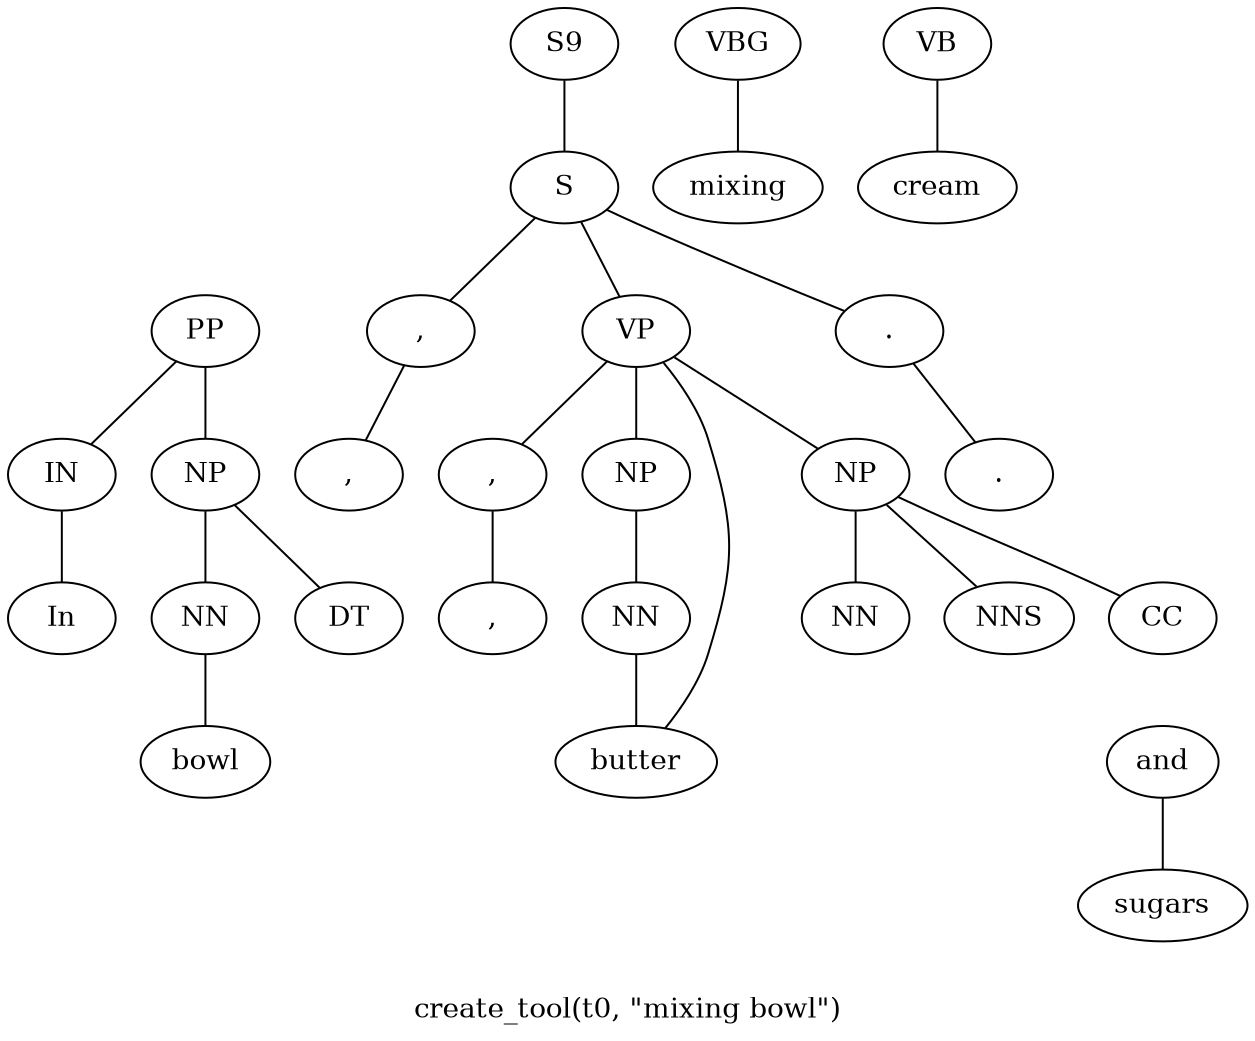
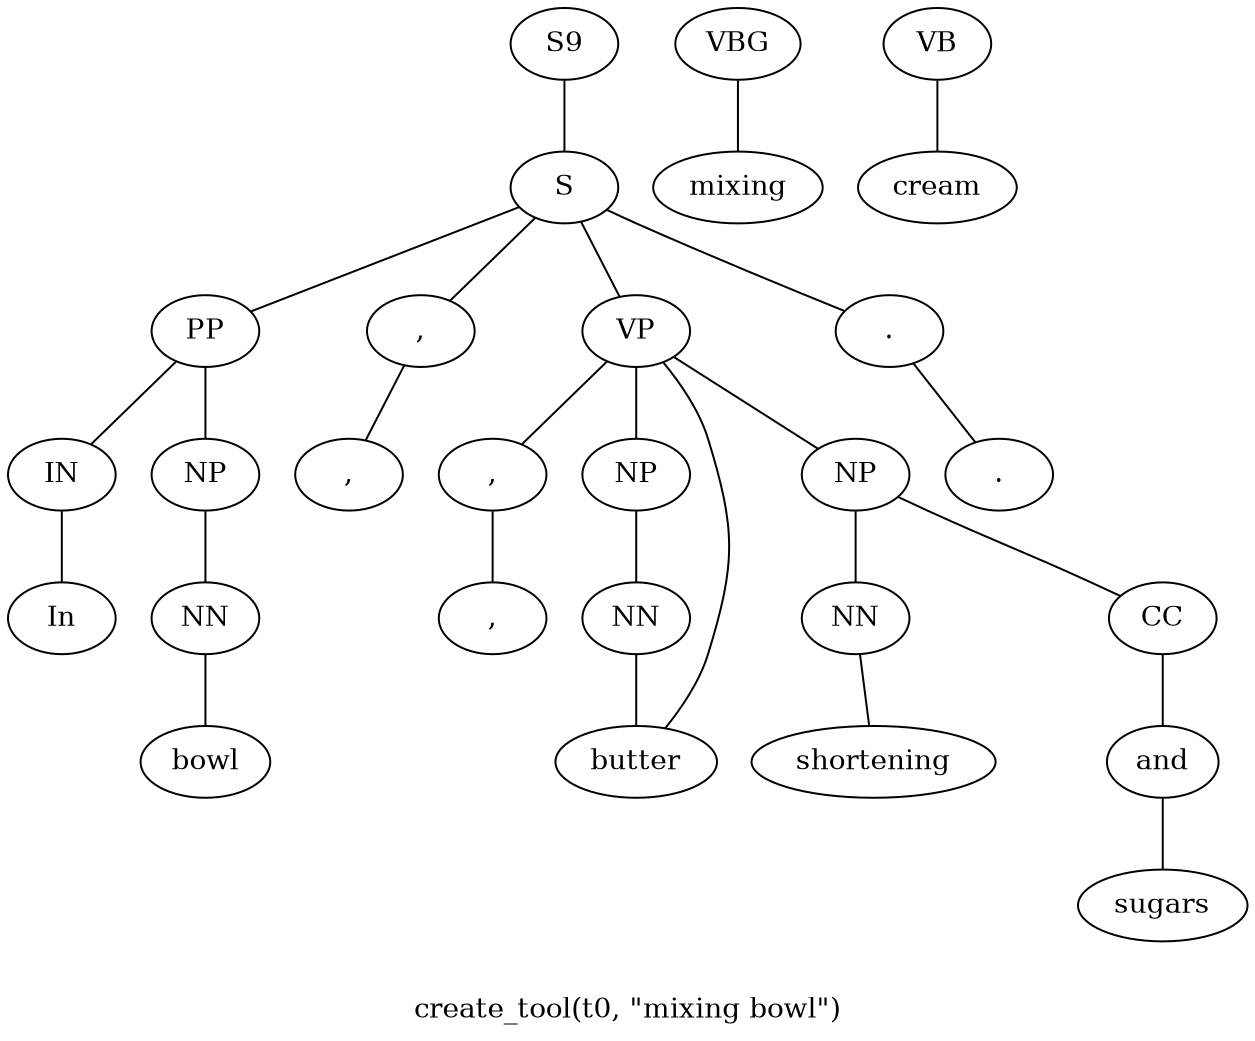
edge "S" -- "PP": added
node "DT": removed
node "NNS": removed
edge "CC" -- "and": added
node "shortening": added
